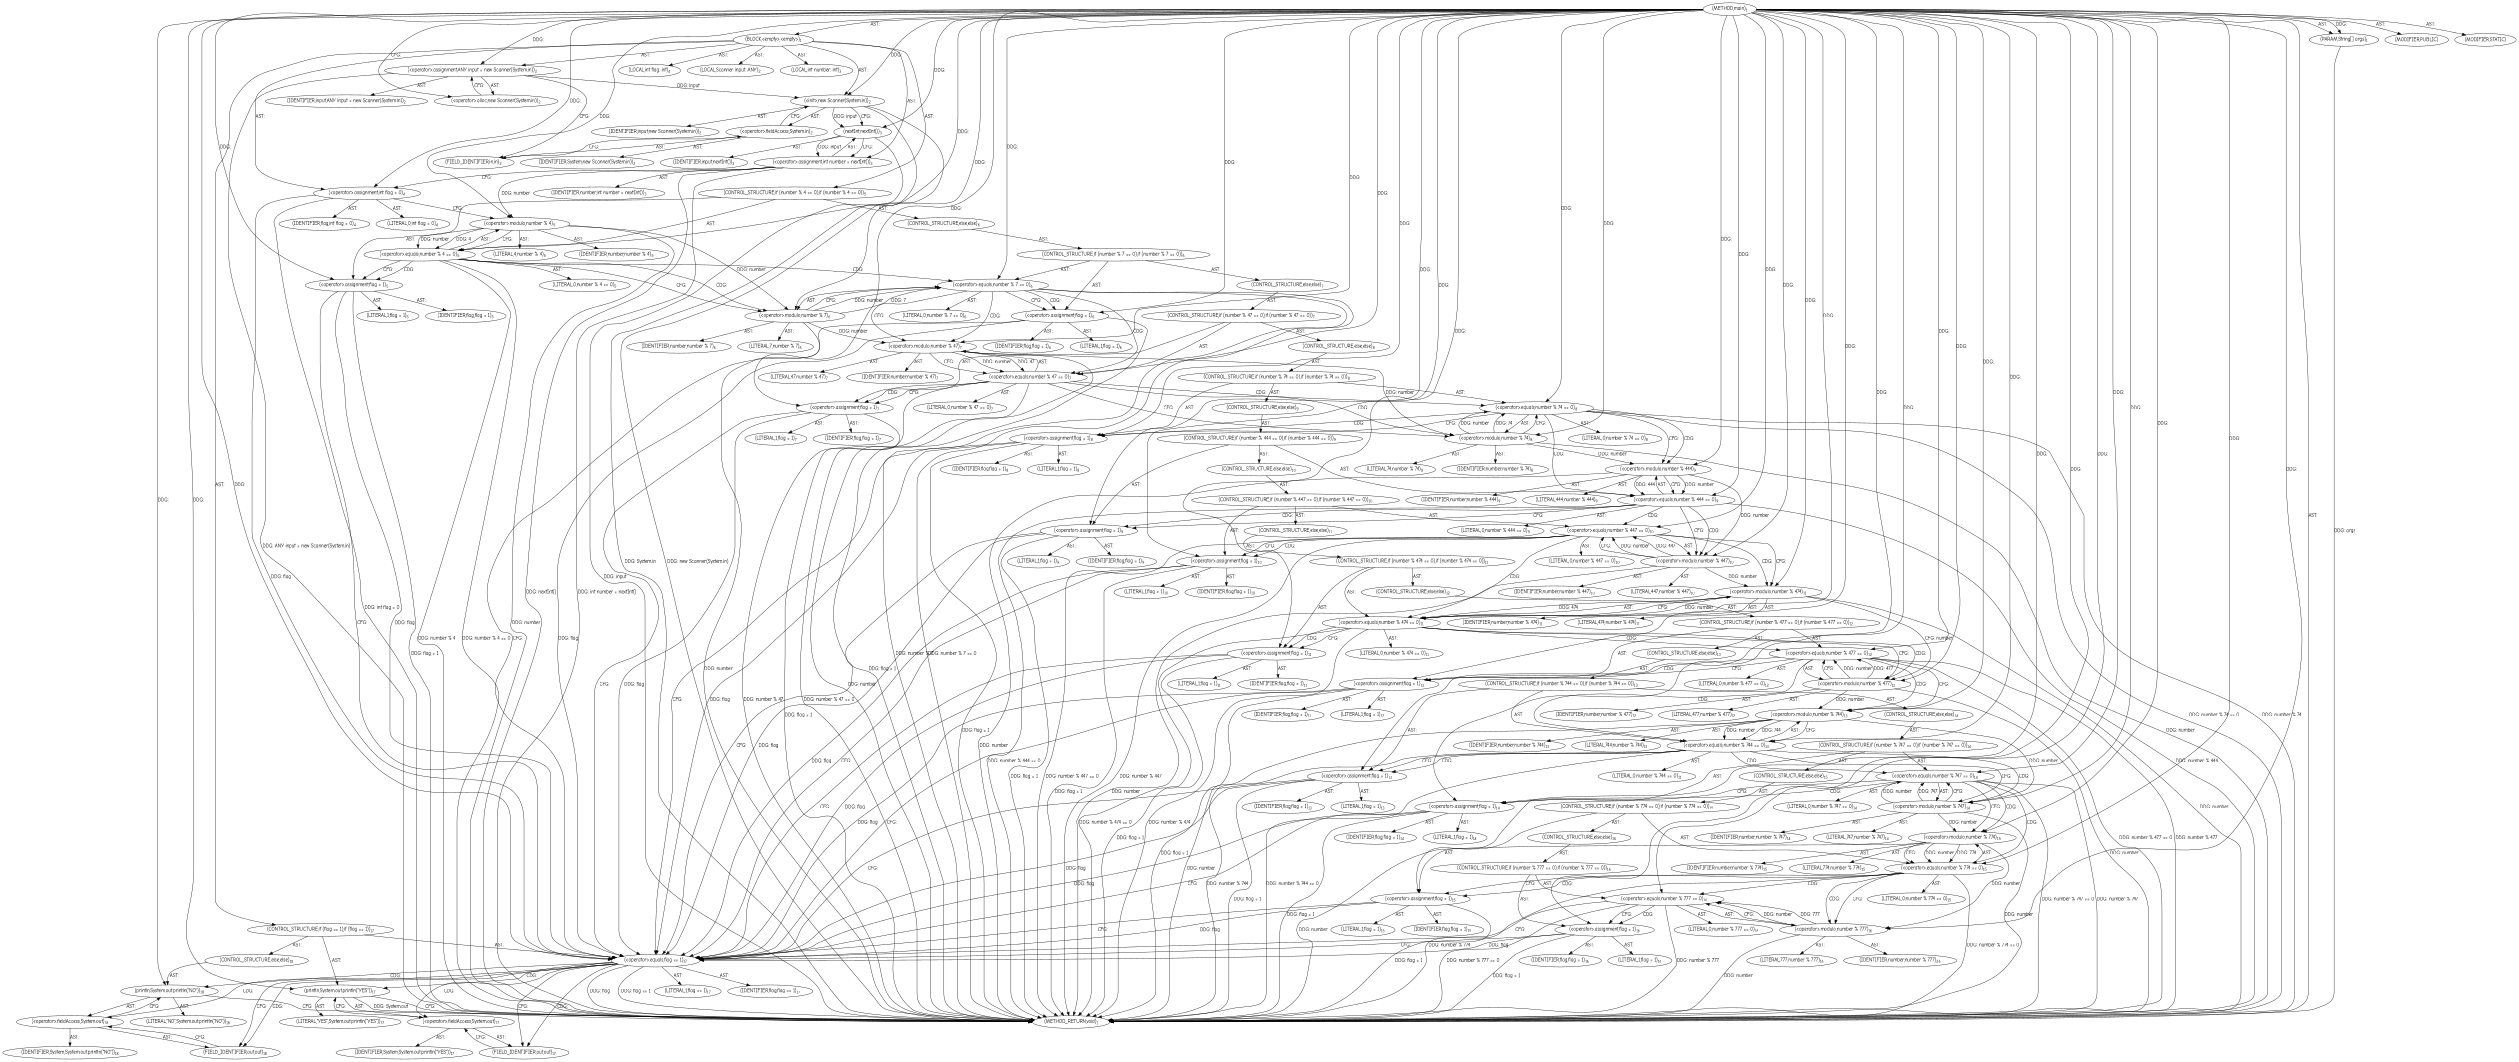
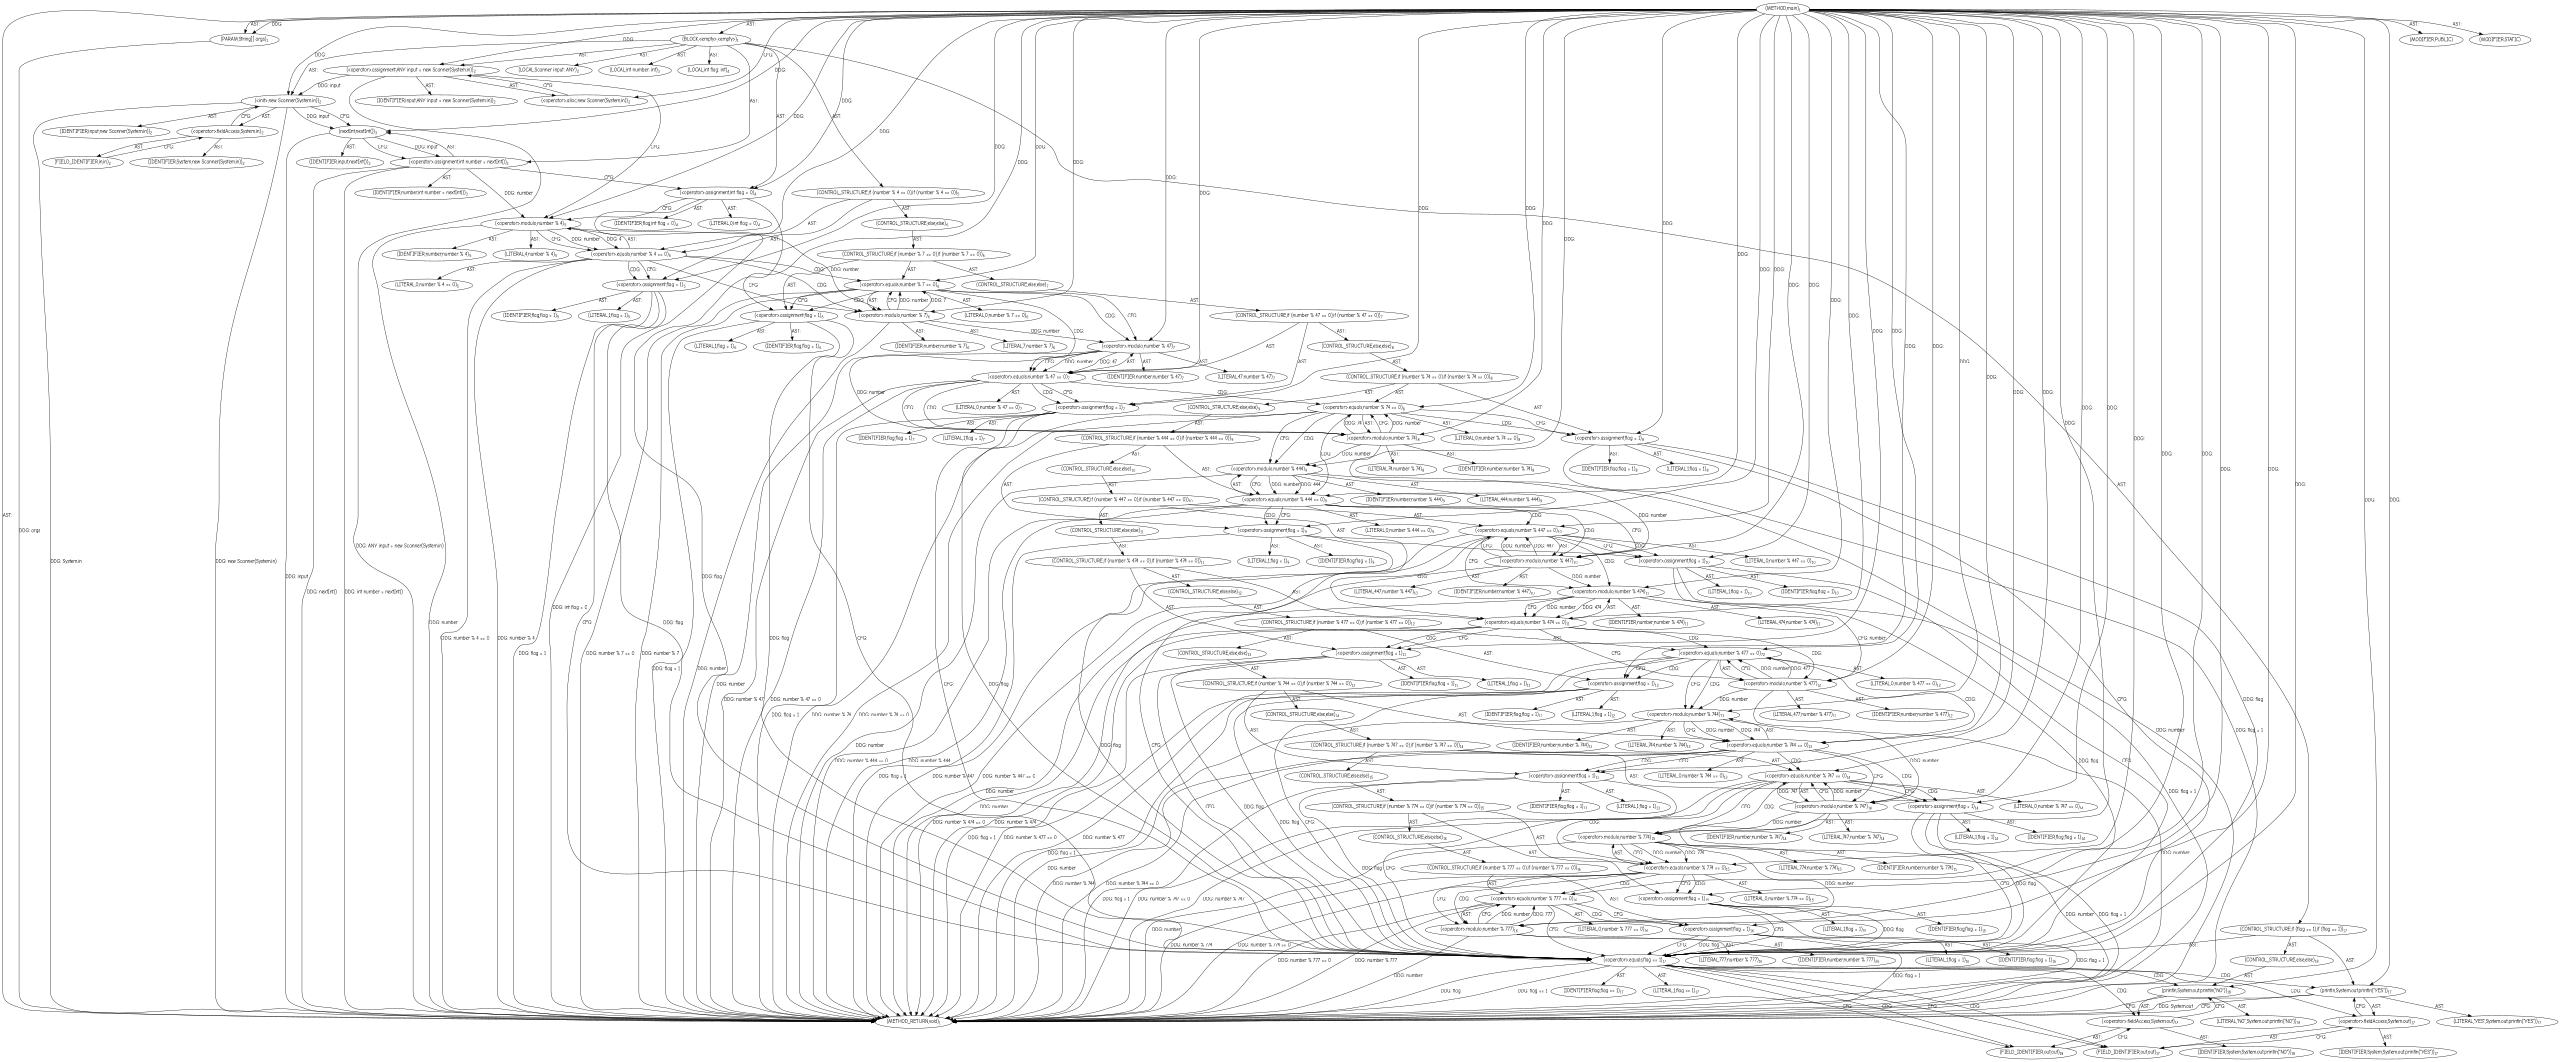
edge "(<operator>.assignment,ANY input = new Scanner(System.in))" -> "(FIELD_IDENTIFIER,in,in)": now "(<operator>.assignment,ANY input = new Scanner(System.in))" -> "(<operator>.modulo,number % 4)"
node "(<operator>.equals,number % 477 == 0)": text "12" -> "72"
node "(LITERAL,0,number % 474 == 0)": removed
node "(LITERAL,0,number % 744 == 0)": text "11" -> "13"
